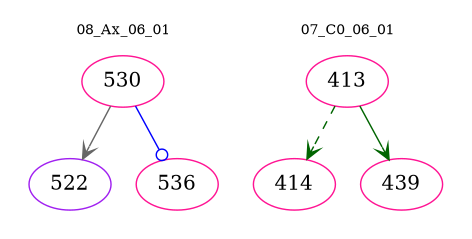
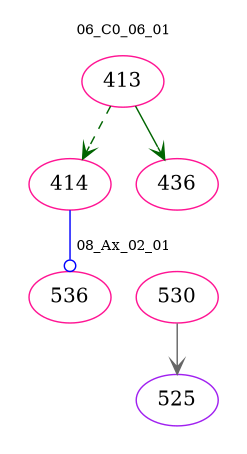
cluster "08_Ax_06_01": label "08_Ax_06_01" -> "08_Ax_02_01"
cluster "07_C0_06_01": label "07_C0_06_01" -> "06_C0_06_01"
edge "530" -> "536": now "414" -> "536"
node "522": label "522" -> "525"
node "439": label "439" -> "436"
